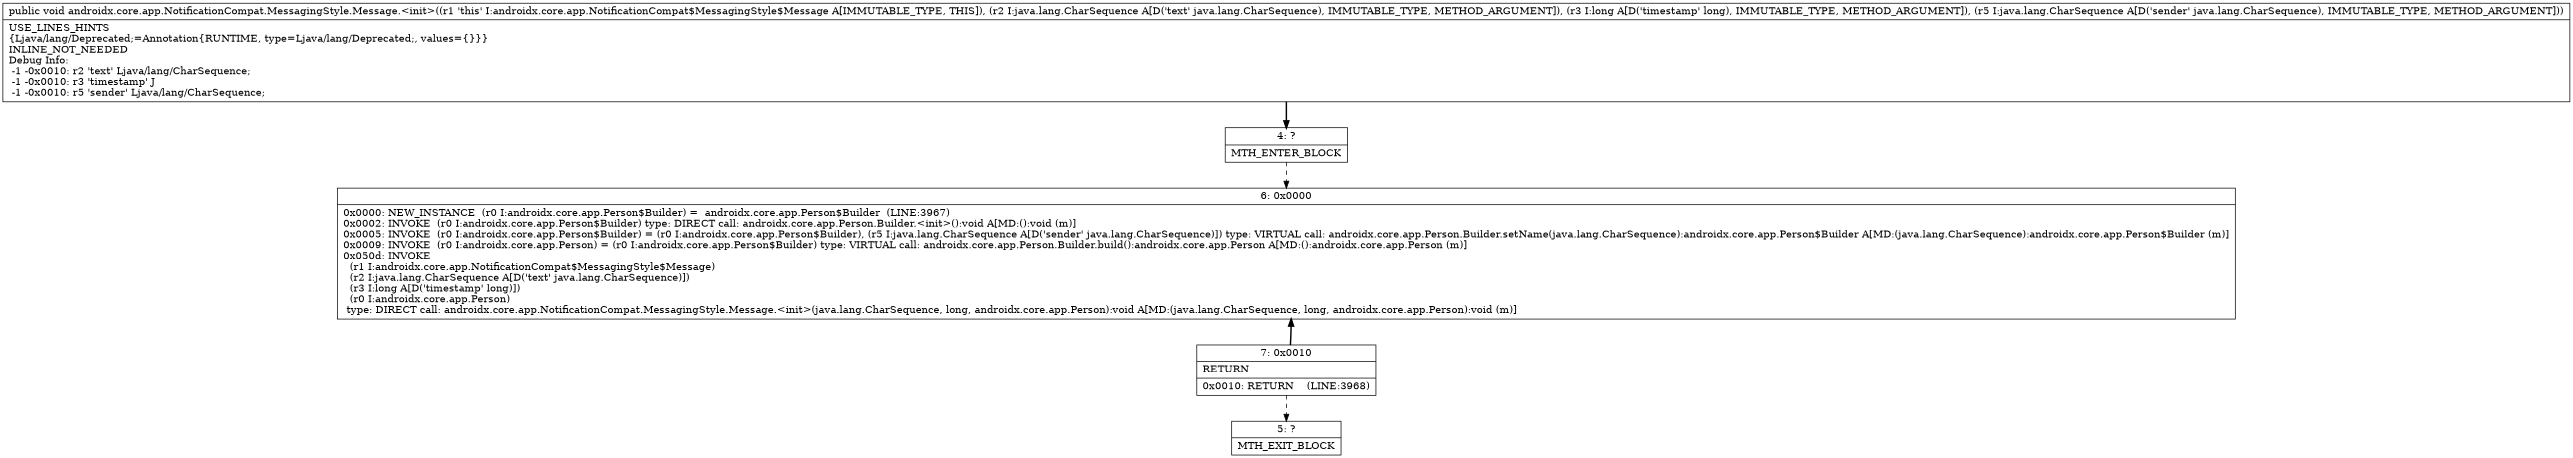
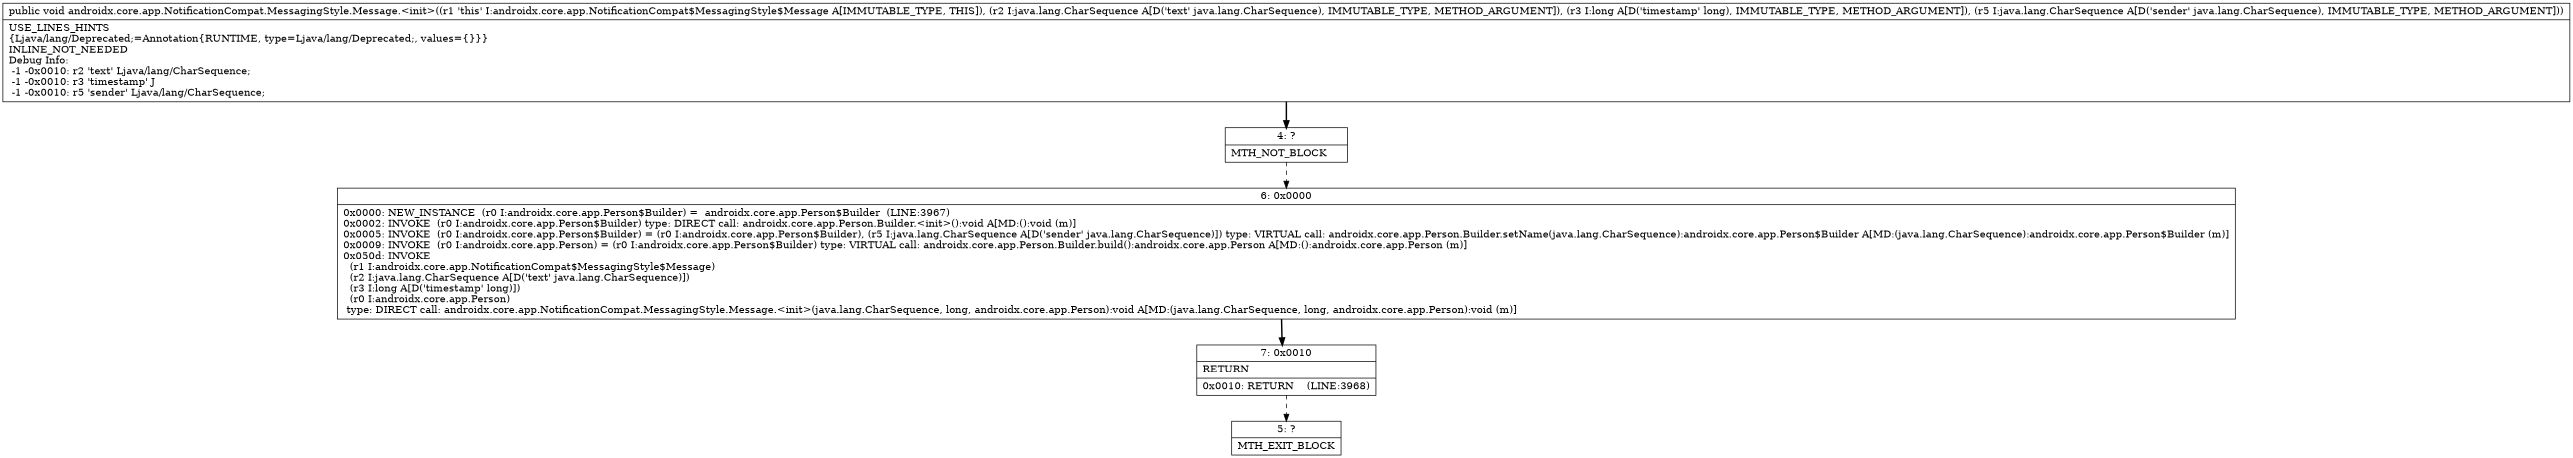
node "4: ?": text "MTH_ENTER_BLOCK" -> "MTH_NOT_BLOCK"
edge "7: 0x0010" -> "6: 0x0000": reversed
